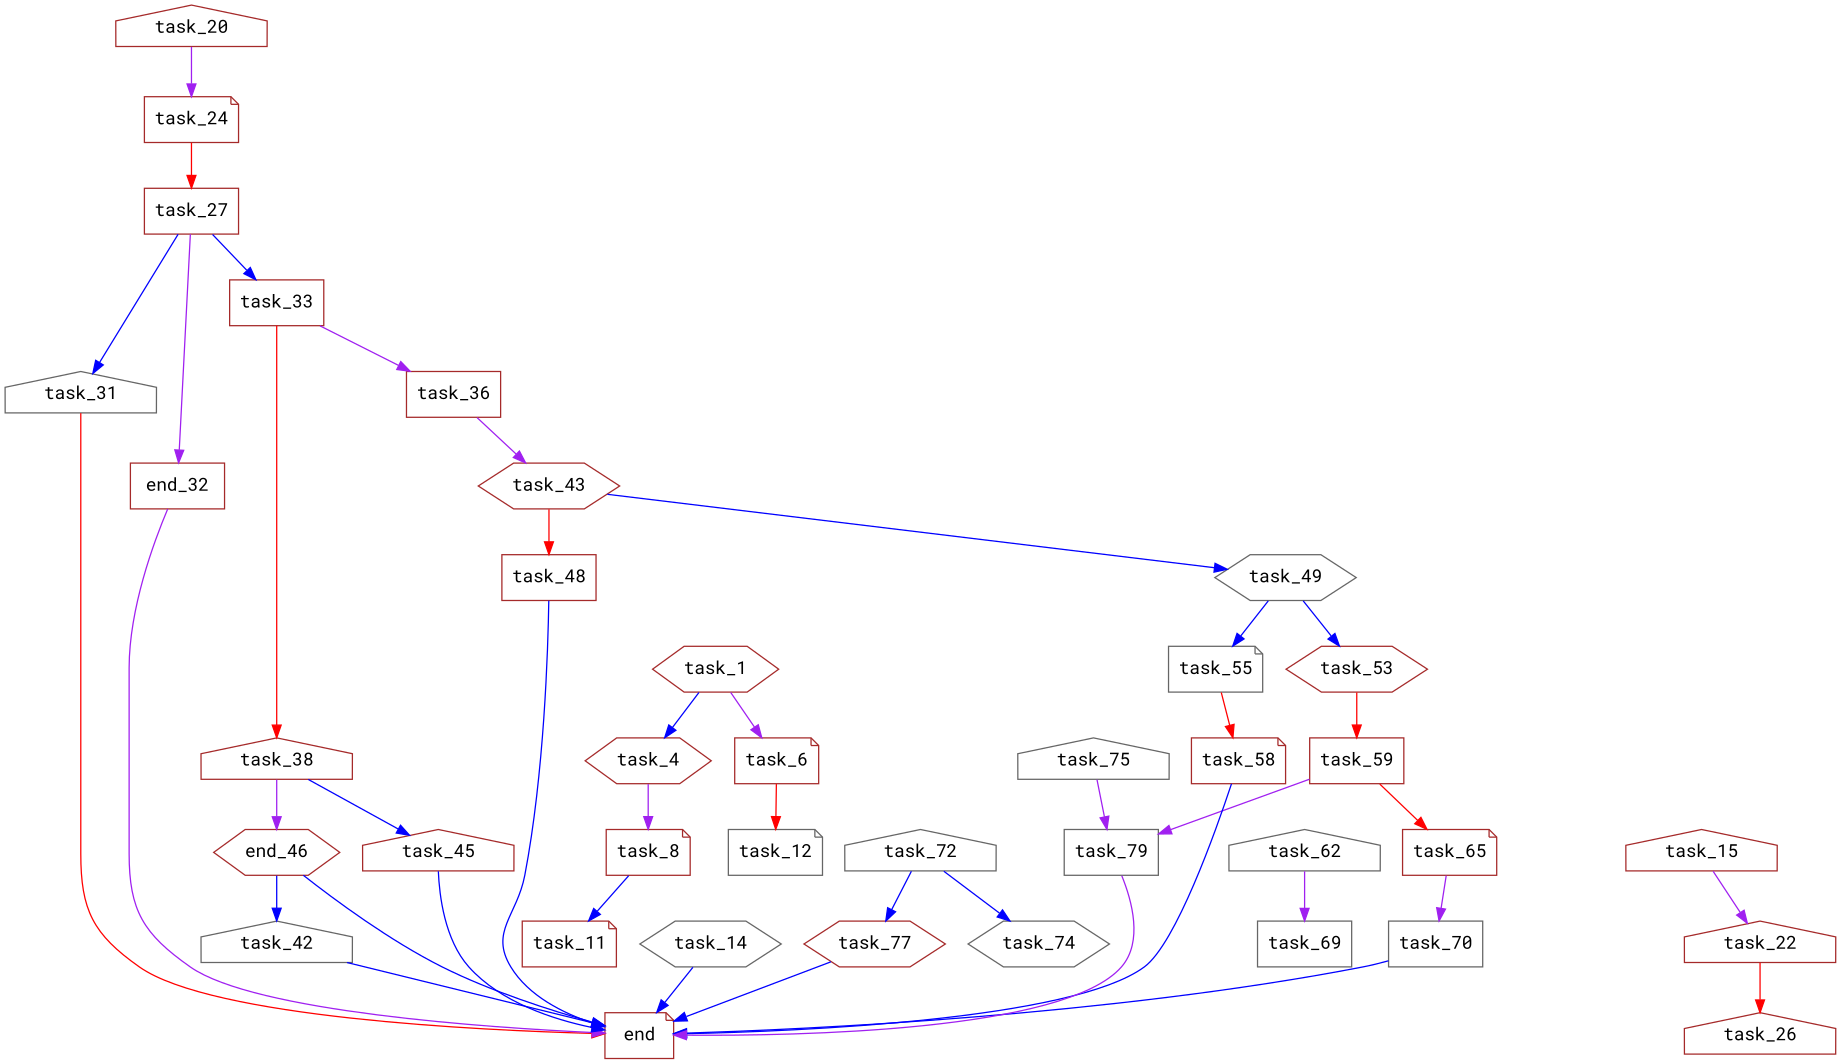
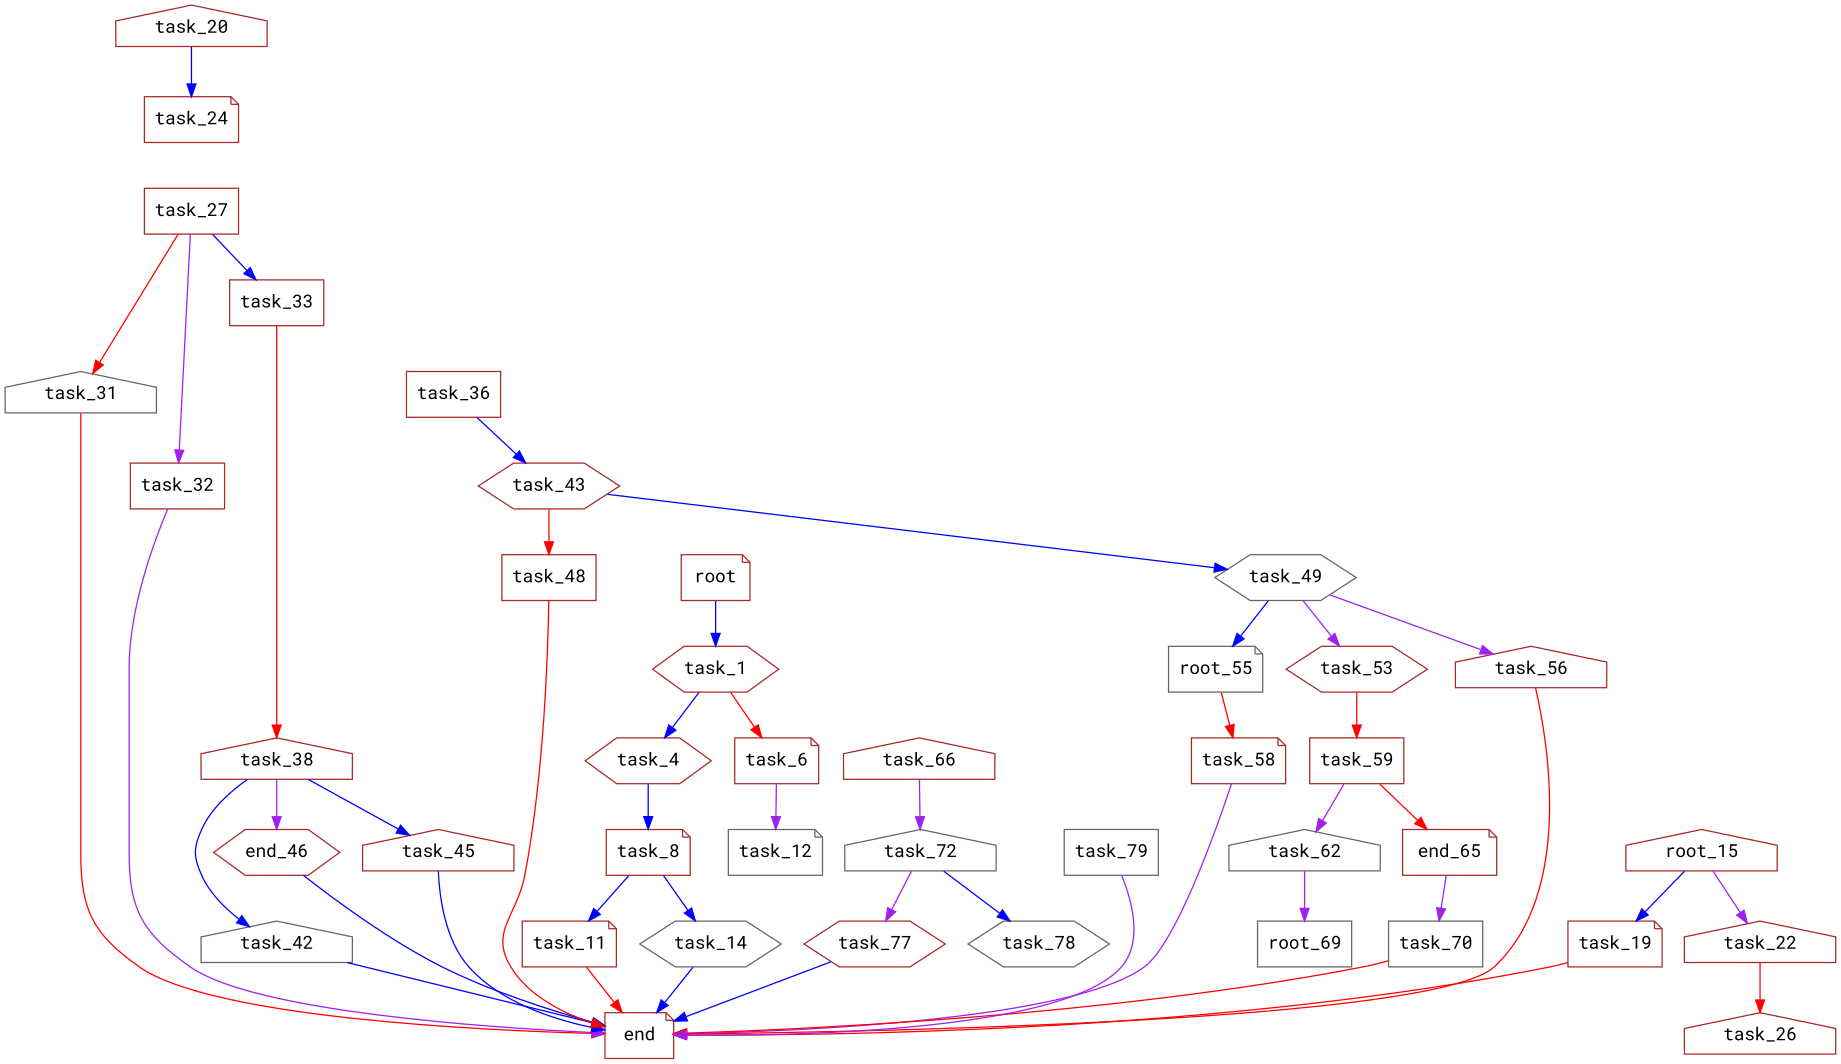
edge "task_20" -> "task_24": color purple -> blue
edge "task_24" -> "task_27": removed
edge "task_27" -> "task_31": color blue -> red
edge "task_33" -> "task_36": removed
edge "task_36" -> "task_43": color purple -> blue
node "end_32": label "end_32" -> "task_32"
node "root": added
edge "task_49" -> "task_53": color blue -> purple
node "task_55": label "task_55" -> "root_55"
node "task_56": added
edge "task_1" -> "task_6": color purple -> red
node "task_66": added
node "task_75": removed
edge "task_4" -> "task_8": color purple -> blue
edge "task_6" -> "task_12": color red -> purple
edge "task_59" -> "task_79": now "task_59" -> "task_62"
edge "task_48" -> "end": color blue -> red
node "task_65": label "task_65" -> "end_65"
node "task_15": label "task_15" -> "root_15"
edge "task_72" -> "task_77": color blue -> purple
edge "end_46" -> "task_42": now "task_38" -> "task_42"
edge "task_8" -> "task_14": added
node "task_74": label "task_74" -> "task_78"
node "task_69": label "task_69" -> "root_69"
node "task_19": added
edge "task_58" -> "end": color blue -> purple
edge "task_11" -> "end": added
edge "task_70" -> "end": color blue -> red
